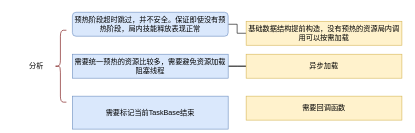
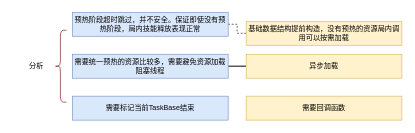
node "预热阶段超时跳过，并不安全。保证即使没有预热阶段，局内技能释放表现正常": shape rounded rectangle -> rectangle
edge "预热阶段超时跳过，并不安全。保证即使没有预热阶段，局内技能释放表现正常" -- "基础数据结构提前构造，没有预热的资源局内调用可以按需加载": style solid -> dashed
node "需要标记当前TaskBase结束": size 156x33 -> 156x24
